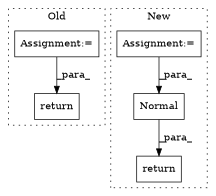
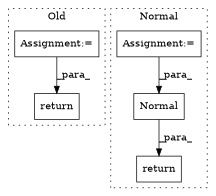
cluster "New": label "New" -> "Normal"
